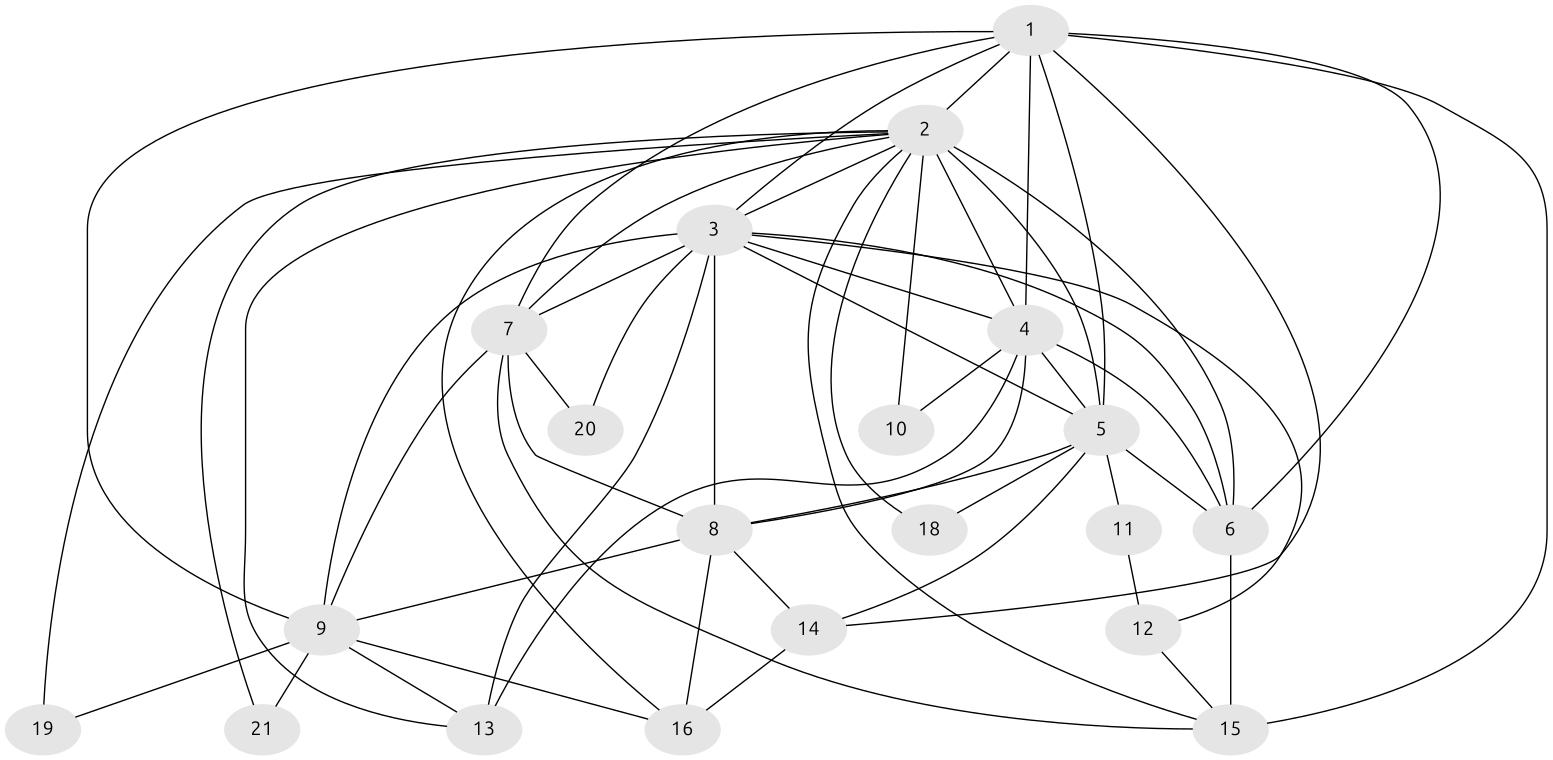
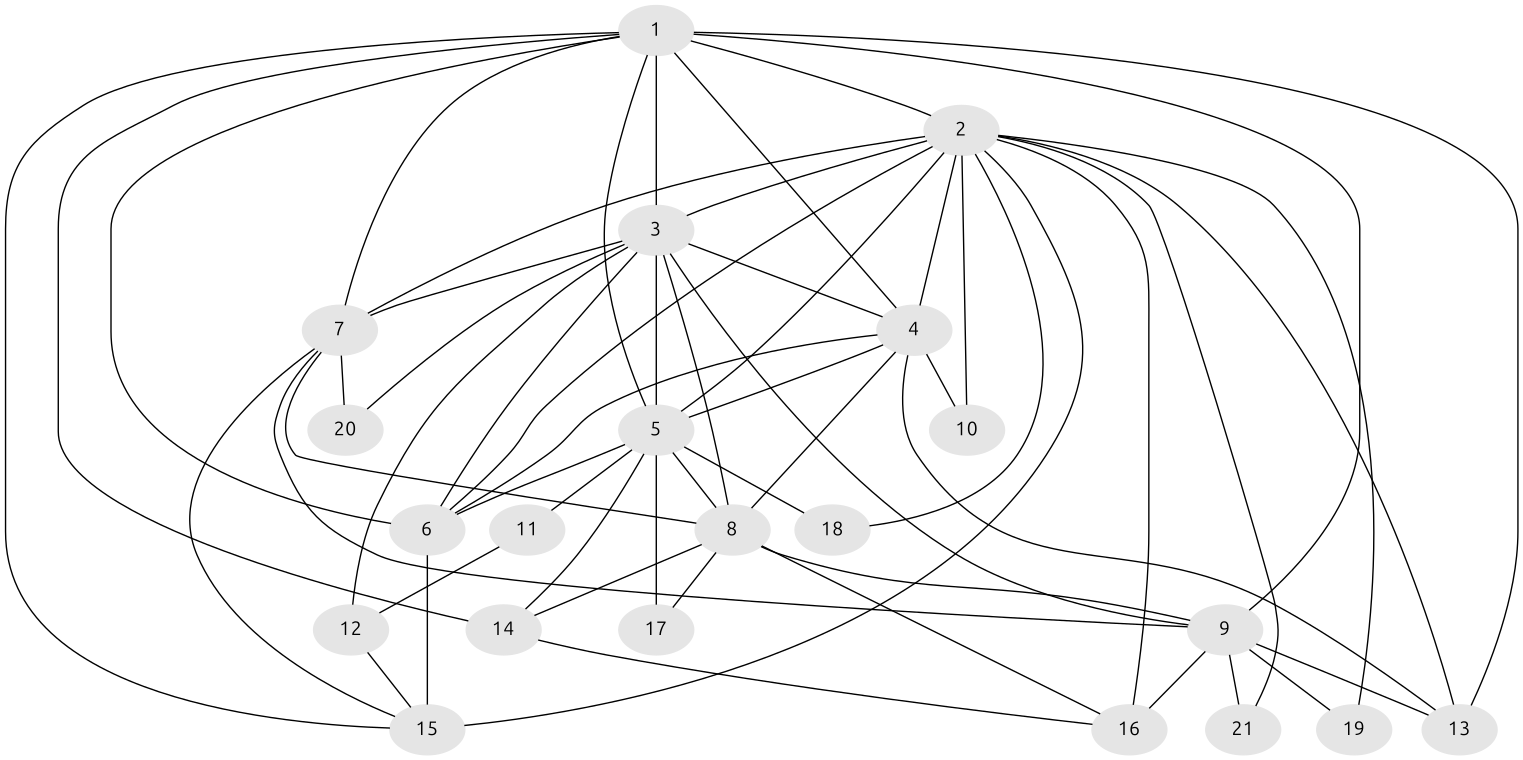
edge "3" -- "13": now "1" -- "13"
node "17": added
